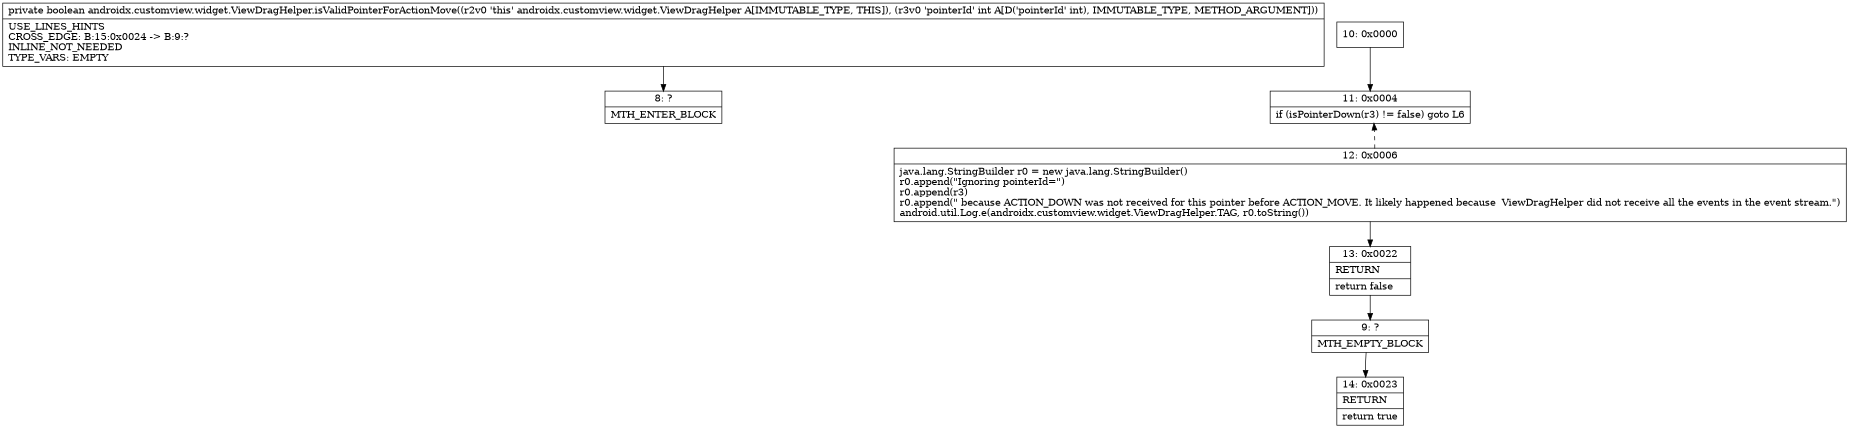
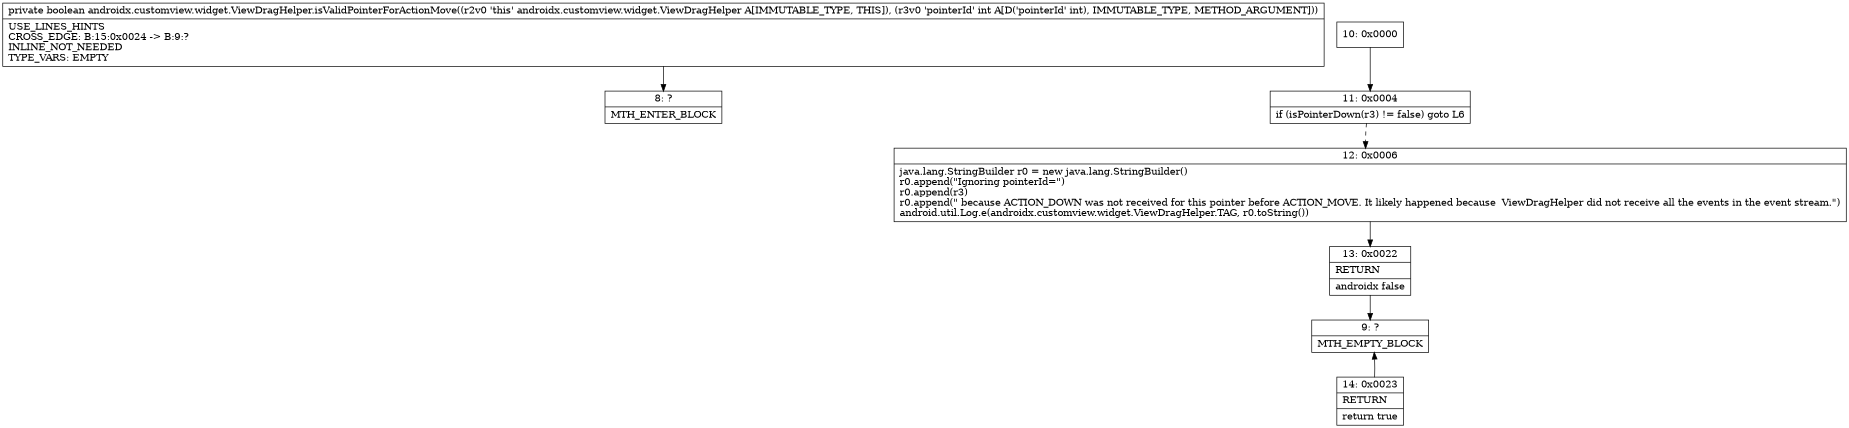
edge "12: 0x0006" -> "11: 0x0004": reversed
node "13: 0x0022": text "return false" -> "androidx false"
edge "9: ?" -> "14: 0x0023": reversed
